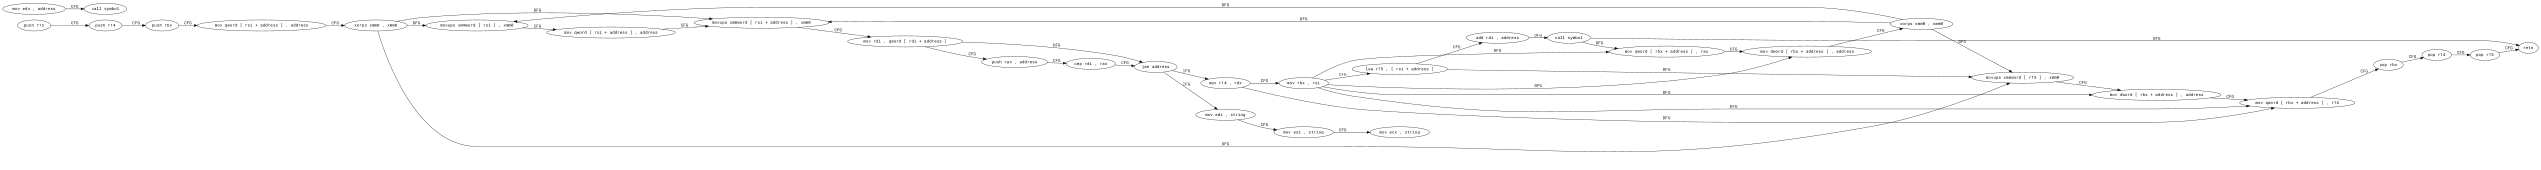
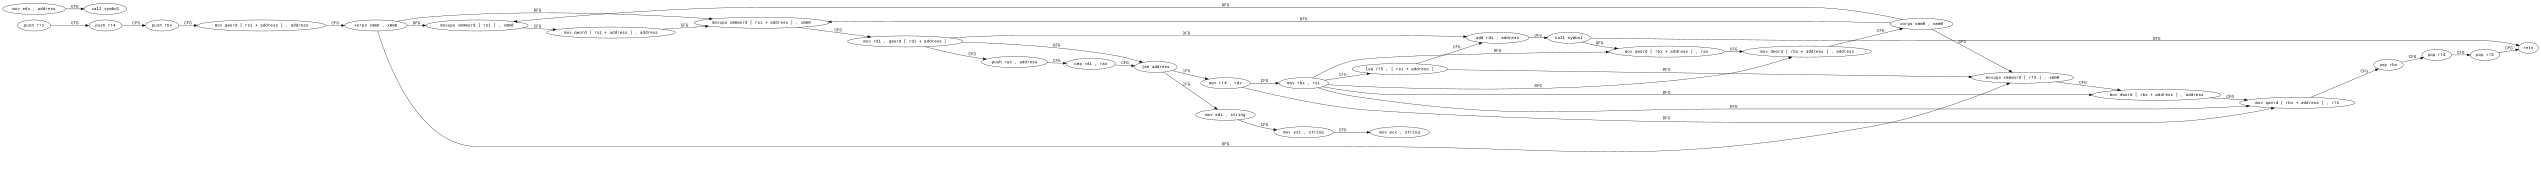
edge "mov rdi , qword [ rdi + address ]" -> "add rdi , address": added, label "DFG"
